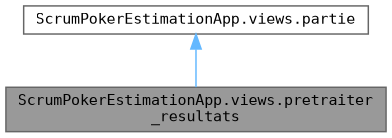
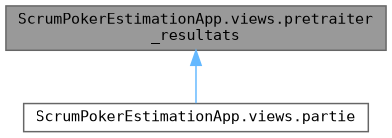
edge "ScrumPokerEstimationApp.views.pretraiter _resultats" -> "ScrumPokerEstimationApp.views.partie": reversed
